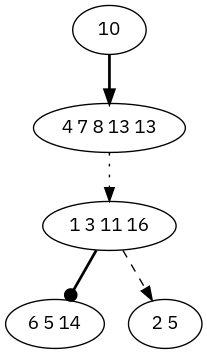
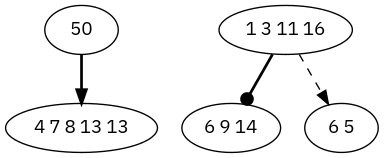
node "10": label "10" -> "50"
edge "4 7 8 13 13" -> "1 3 11 16": removed
node "6 5 14": label "6 5 14" -> "6 9 14"
node "2 5": label "2 5" -> "6 5"
